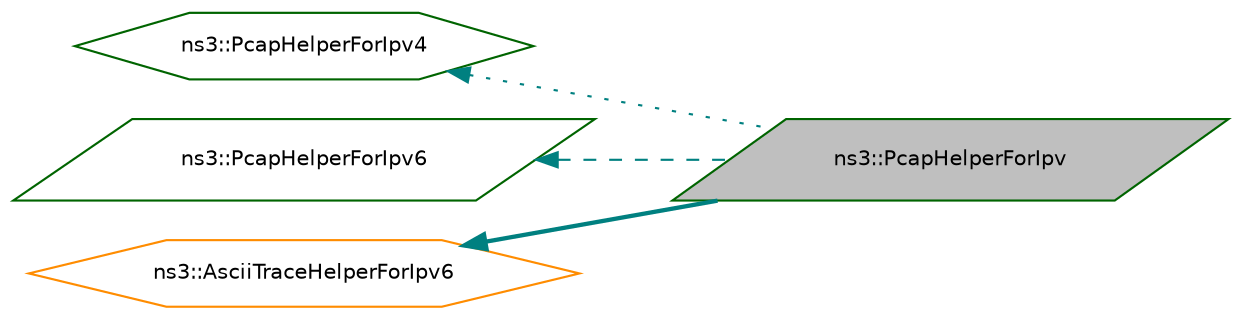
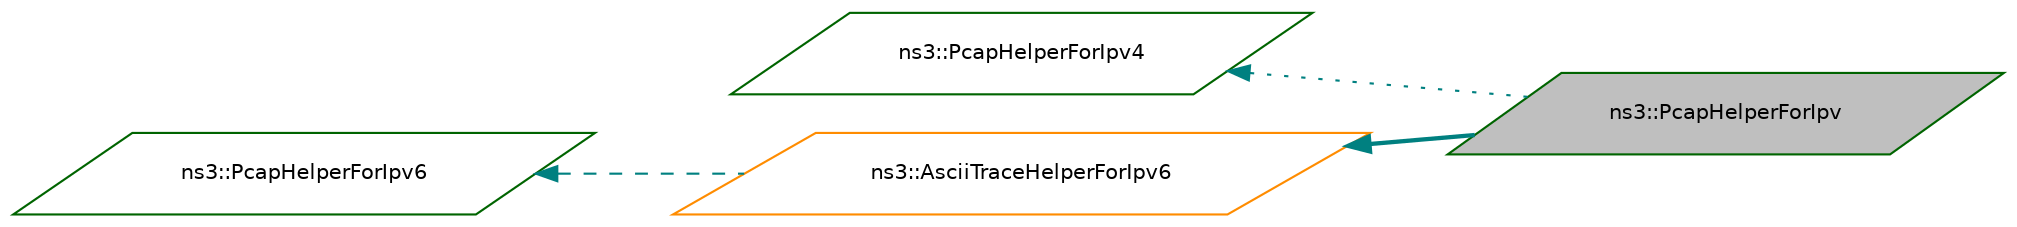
node "ns3::PcapHelperForIpv4": shape hexagon -> parallelogram
edge "ns3::PcapHelperForIpv" -> "ns3::PcapHelperForIpv6": now "ns3::AsciiTraceHelperForIpv6" -> "ns3::PcapHelperForIpv6"
node "ns3::AsciiTraceHelperForIpv6": shape hexagon -> parallelogram
